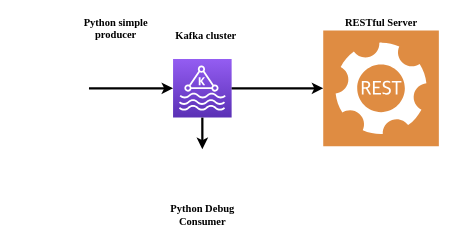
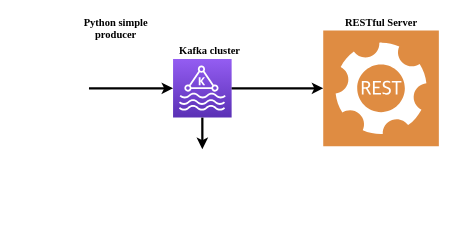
node "Kafka cluster": moved (206, 36) -> (210, 51)
node "Python Debug Consumer": removed
